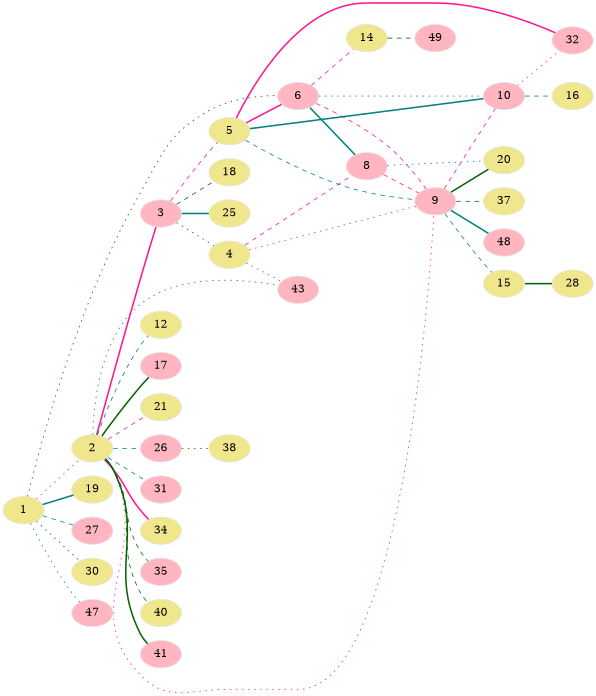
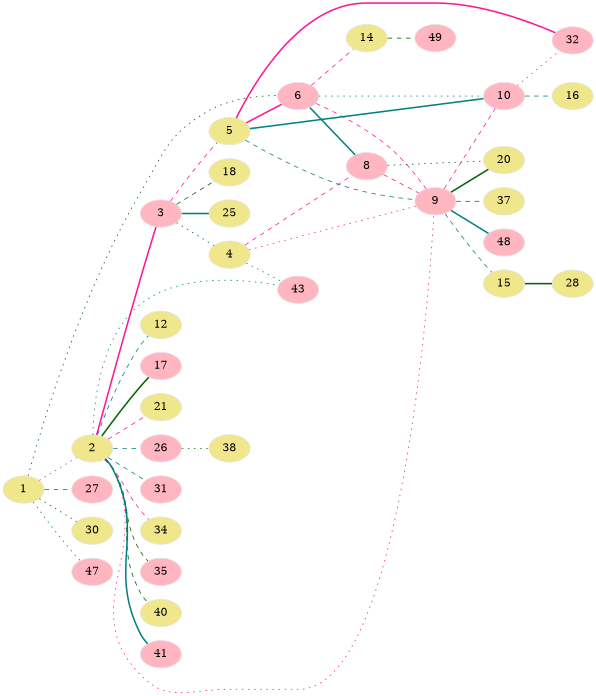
edge "20" -- "8": color teal -> darkgreen
node "19": removed
edge "2" -- "34": style bold -> dashed
edge "2" -- "41": color darkgreen -> teal
